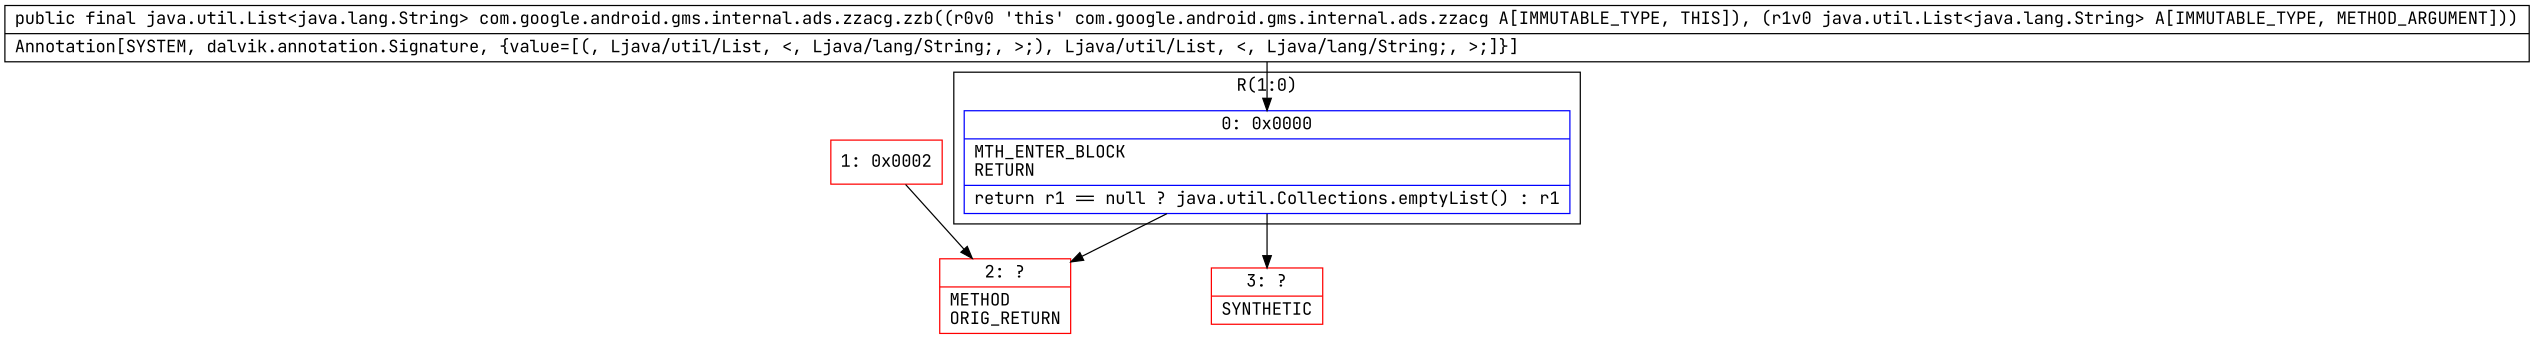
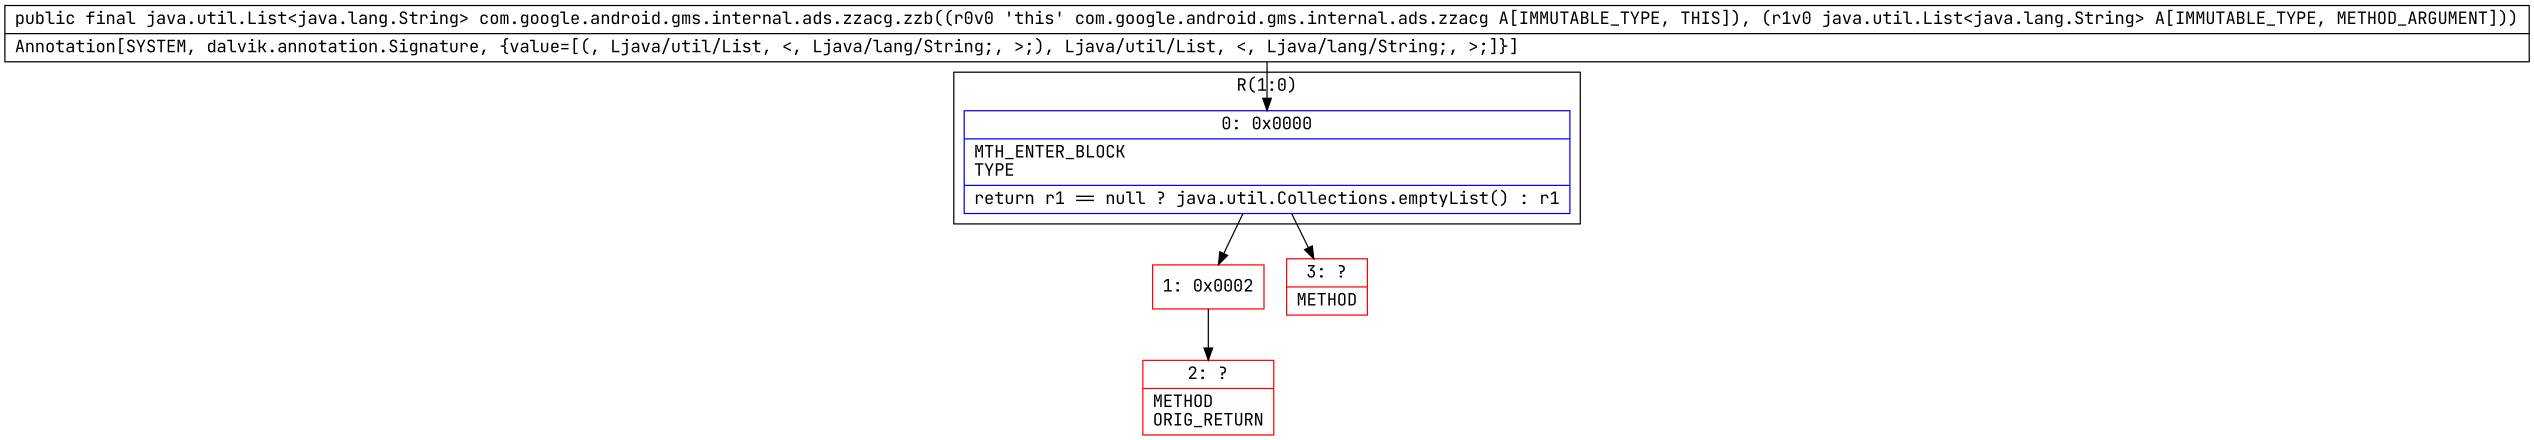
node "0: 0x0000": text "RETURN" -> "TYPE"
edge "0: 0x0000" -> "2: ?": now "0: 0x0000" -> "1: 0x0002"
node "3: ?": text "SYNTHETIC" -> "METHOD"
